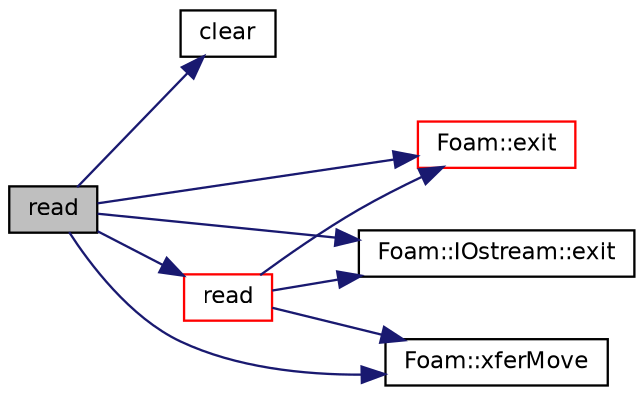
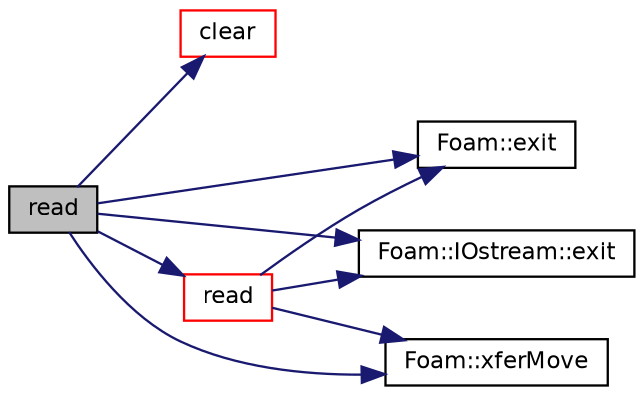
node "clear": color black -> red
node "Foam::exit": color red -> black
